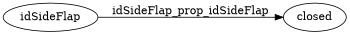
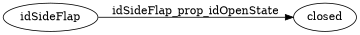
edge "idSideFlap" -> "closed": label "idSideFlap_prop_idSideFlap" -> "idSideFlap_prop_idOpenState"
